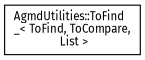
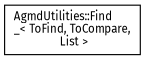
node "AgmdUtilities::ToFind _< ToFind, ToCompare, List >": label "AgmdUtilities::ToFind _< ToFind, ToCompare, List >" -> "AgmdUtilities::Find _< ToFind, ToCompare, List >"
